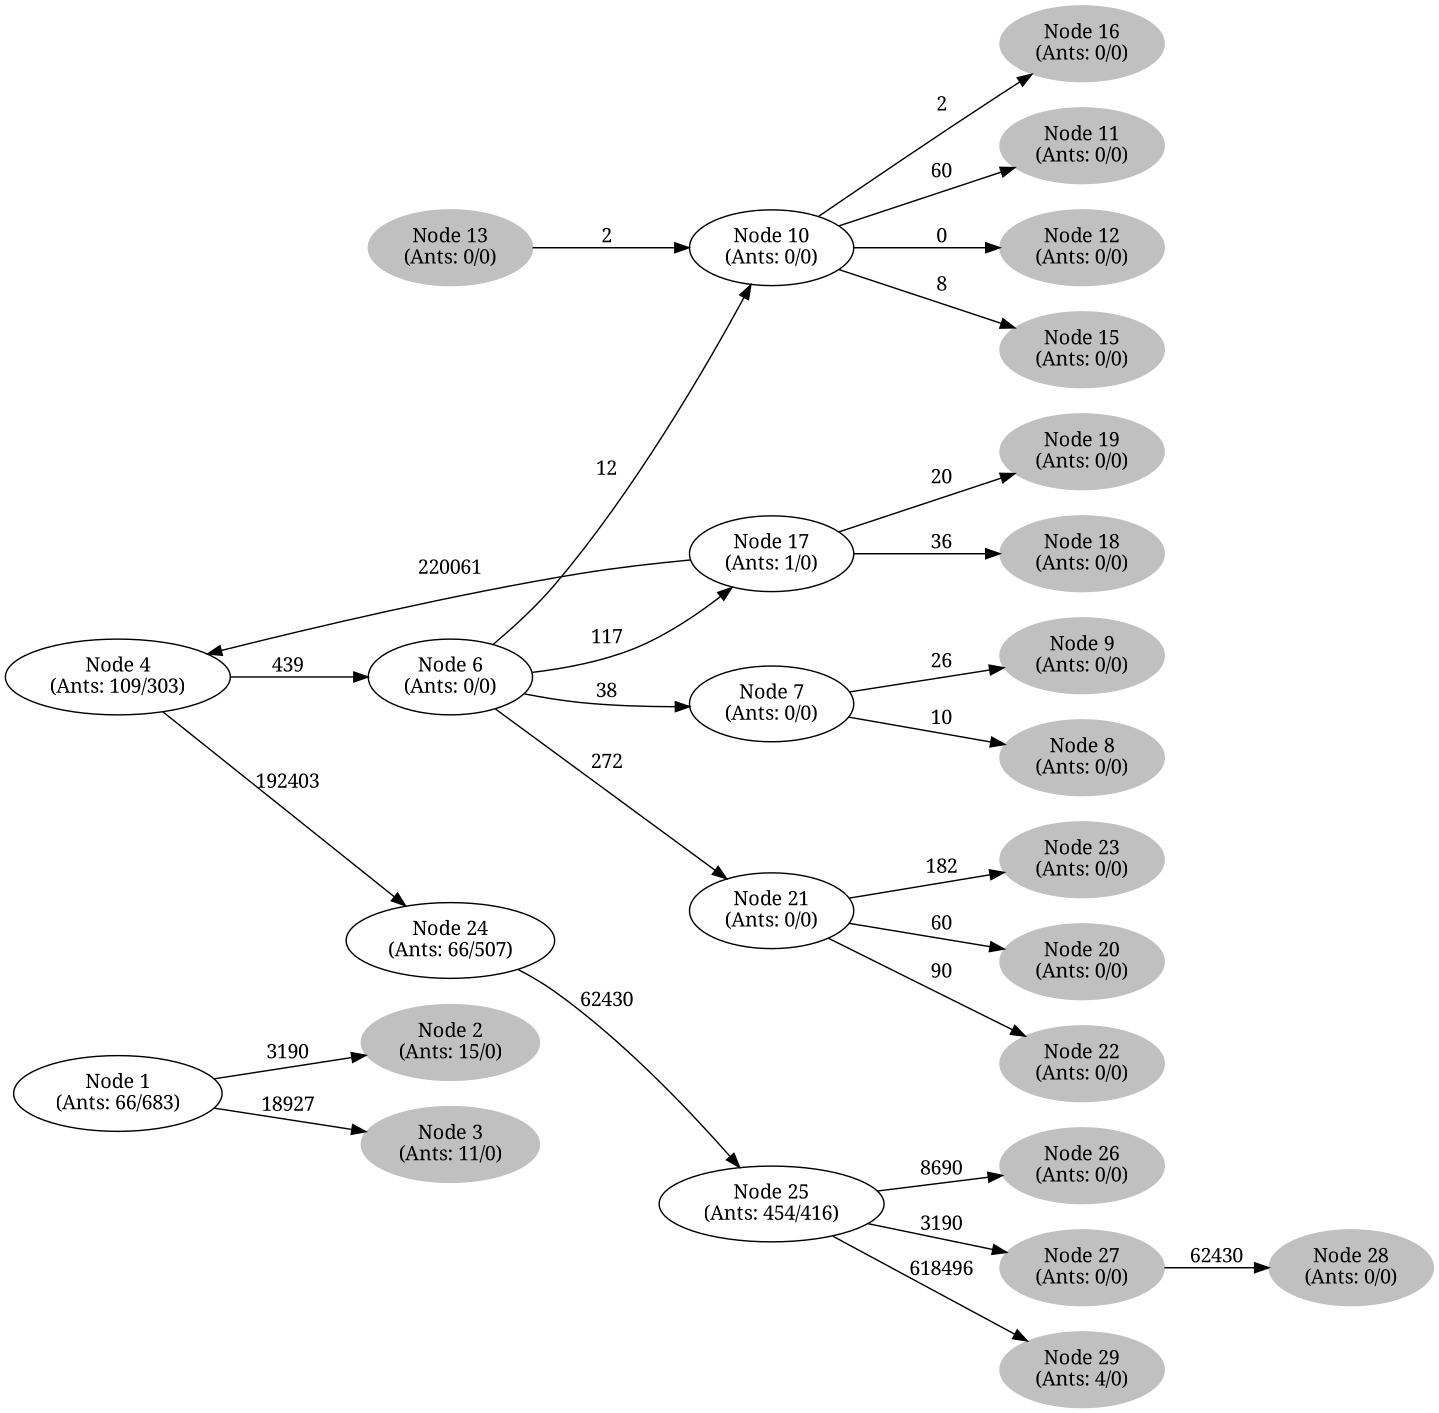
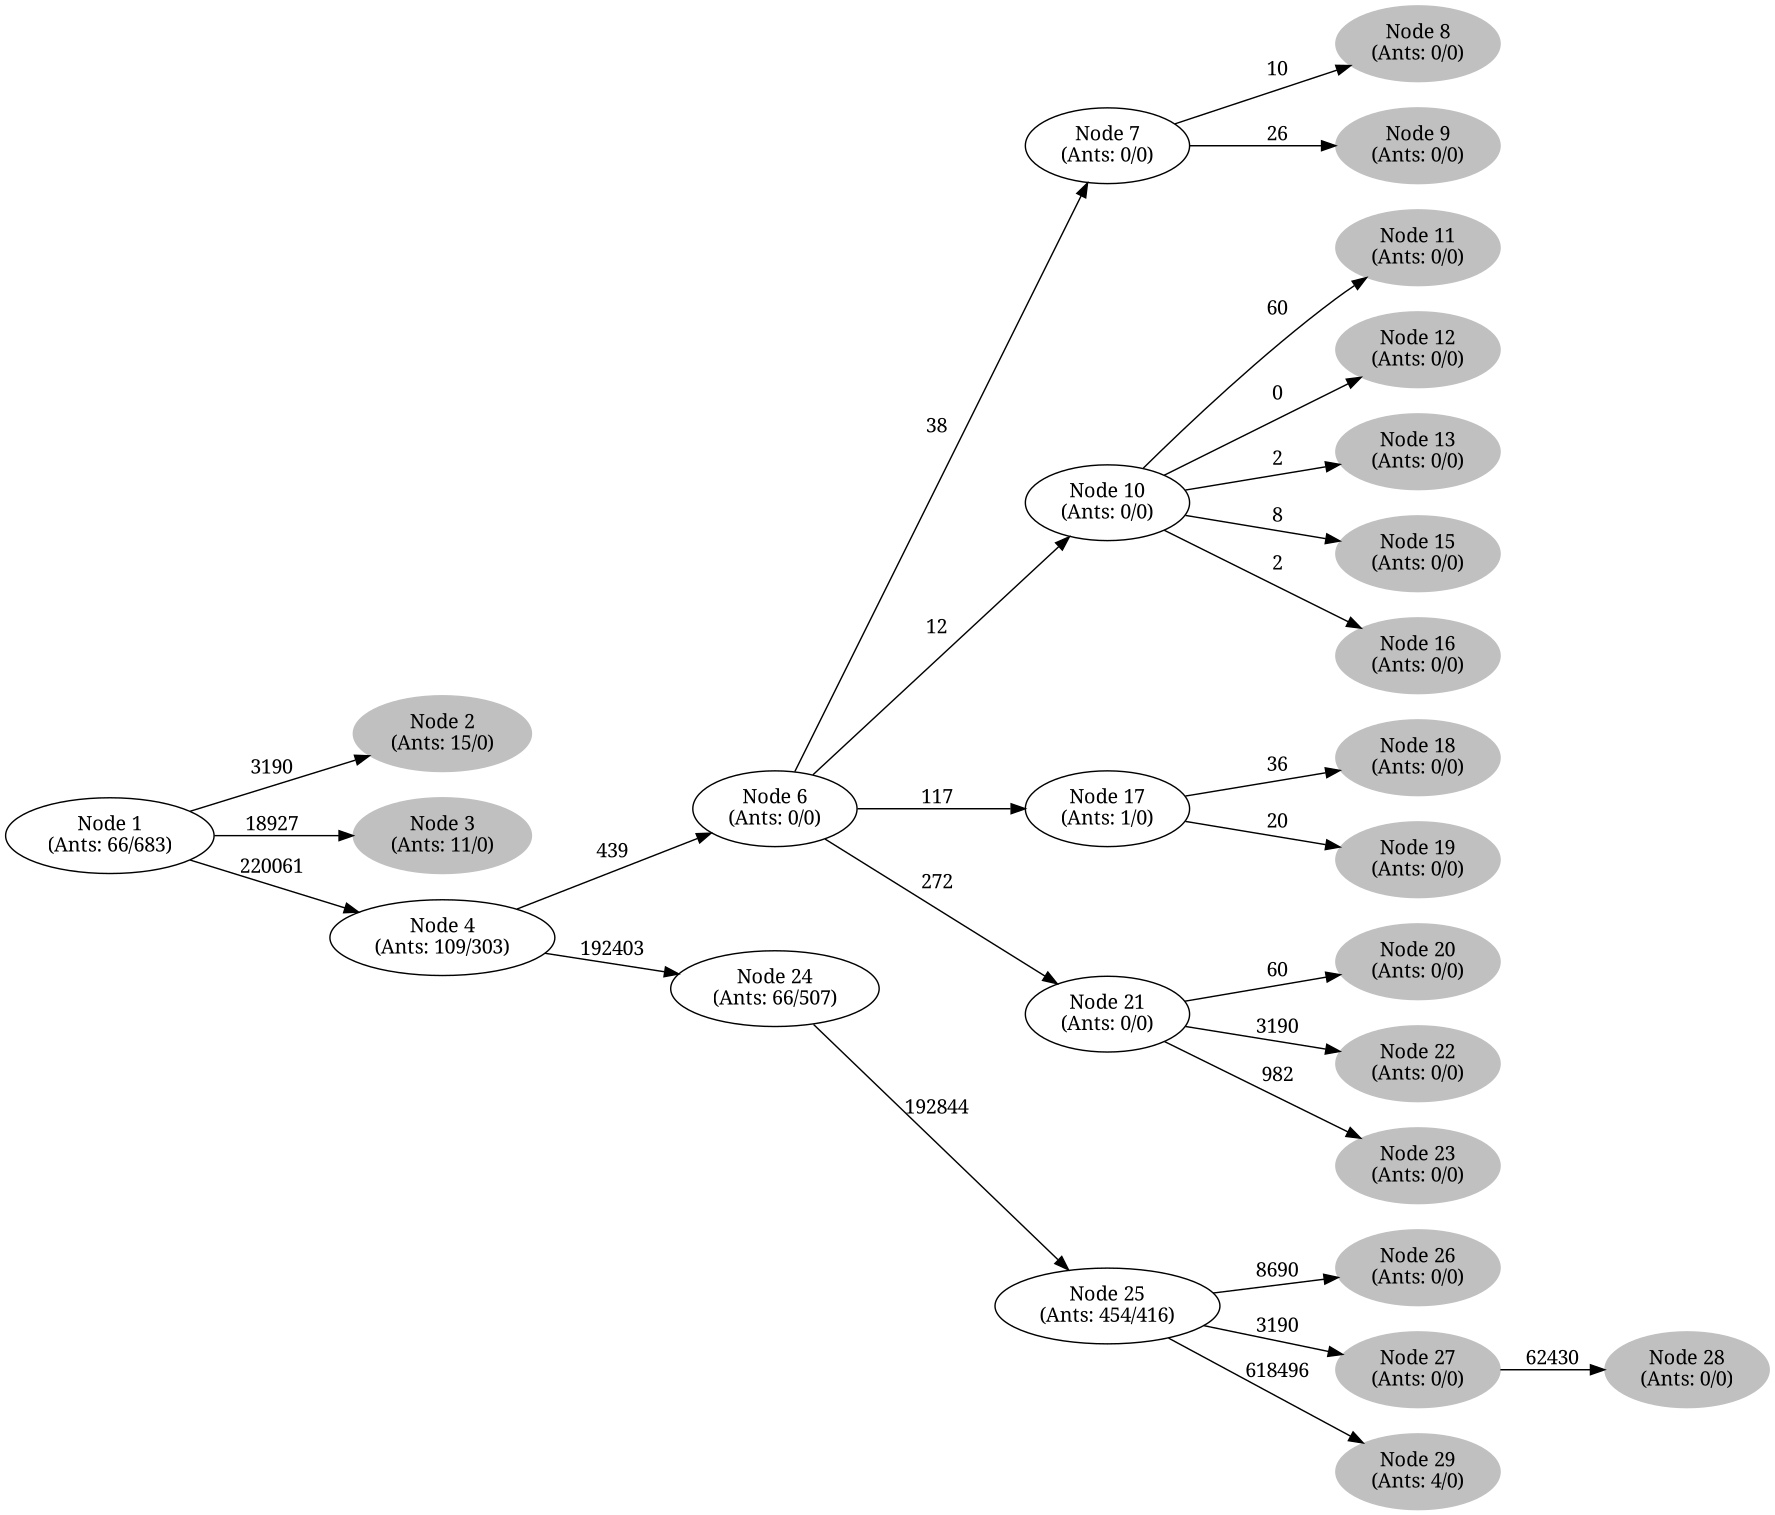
edge "Node 13 (Ants: 0/0)" -> "Node 10 (Ants: 0/0)": reversed
edge "Node 17 (Ants: 1/0)" -> "Node 4 (Ants: 109/303)": now "Node 1 (Ants: 66/683)" -> "Node 4 (Ants: 109/303)"
edge "Node 21 (Ants: 0/0)" -> "Node 23 (Ants: 0/0)": label "182" -> "982"
edge "Node 21 (Ants: 0/0)" -> "Node 22 (Ants: 0/0)": label "90" -> "3190"
edge "Node 24 (Ants: 66/507)" -> "Node 25 (Ants: 454/416)": label "62430" -> "192844"
